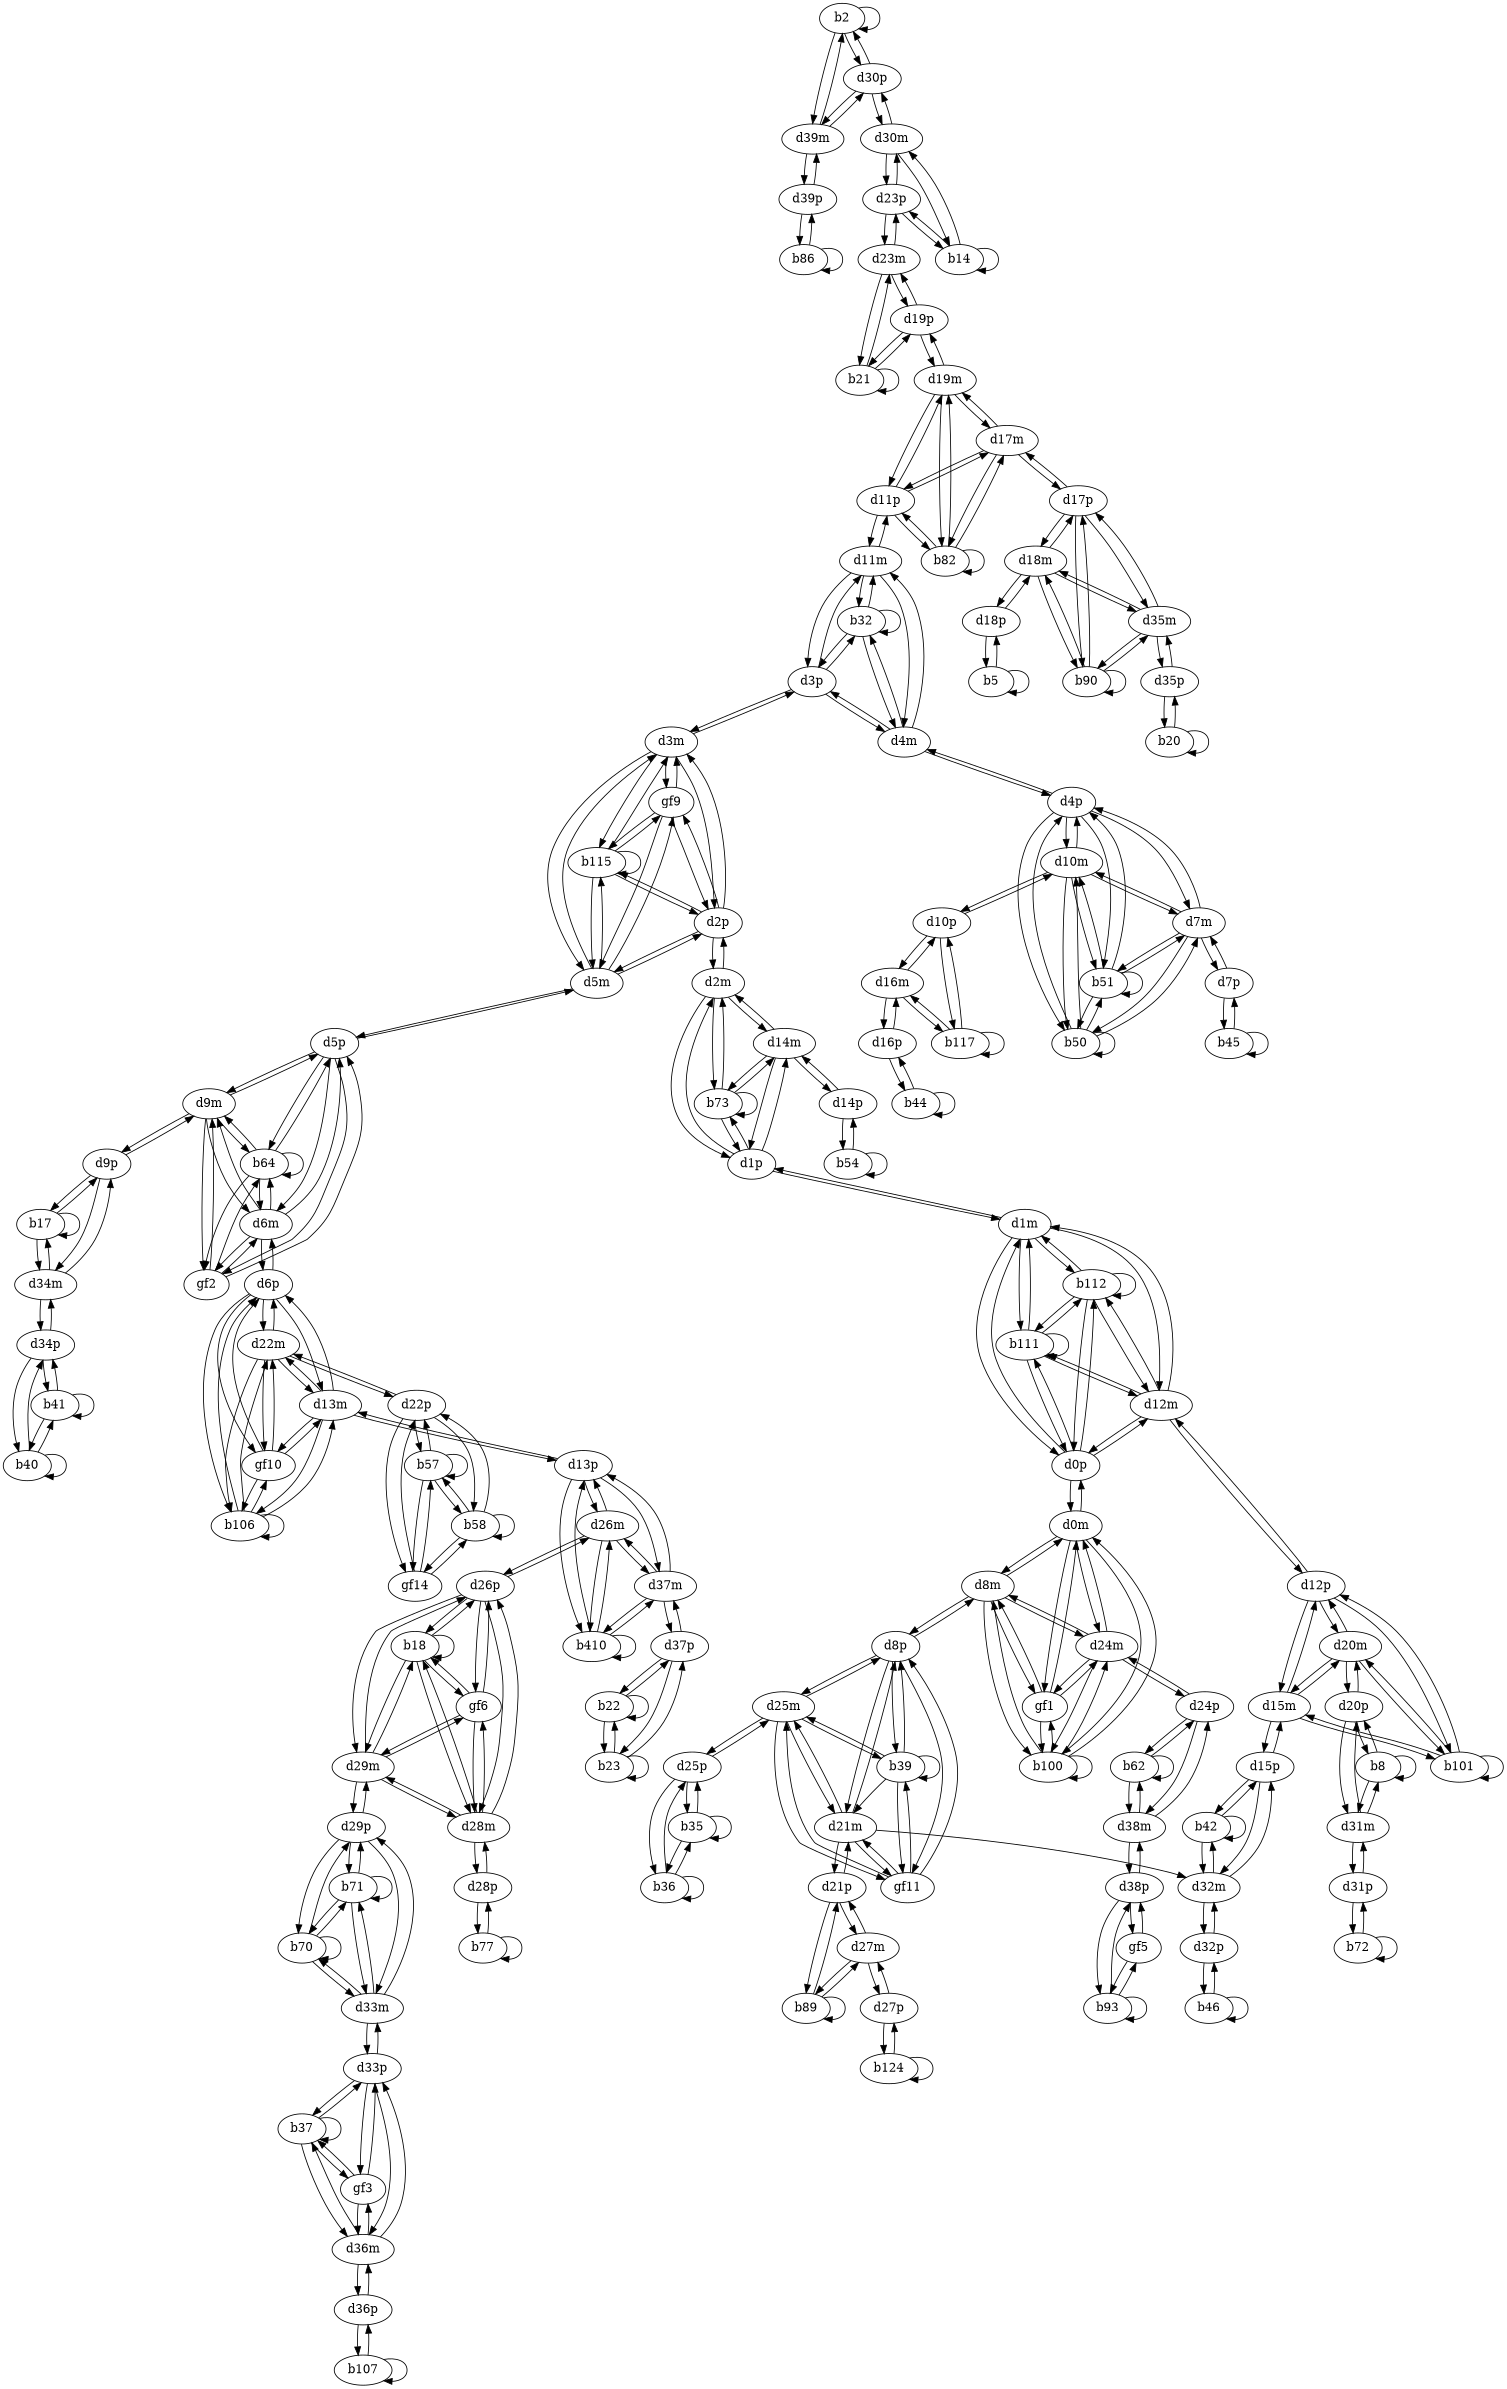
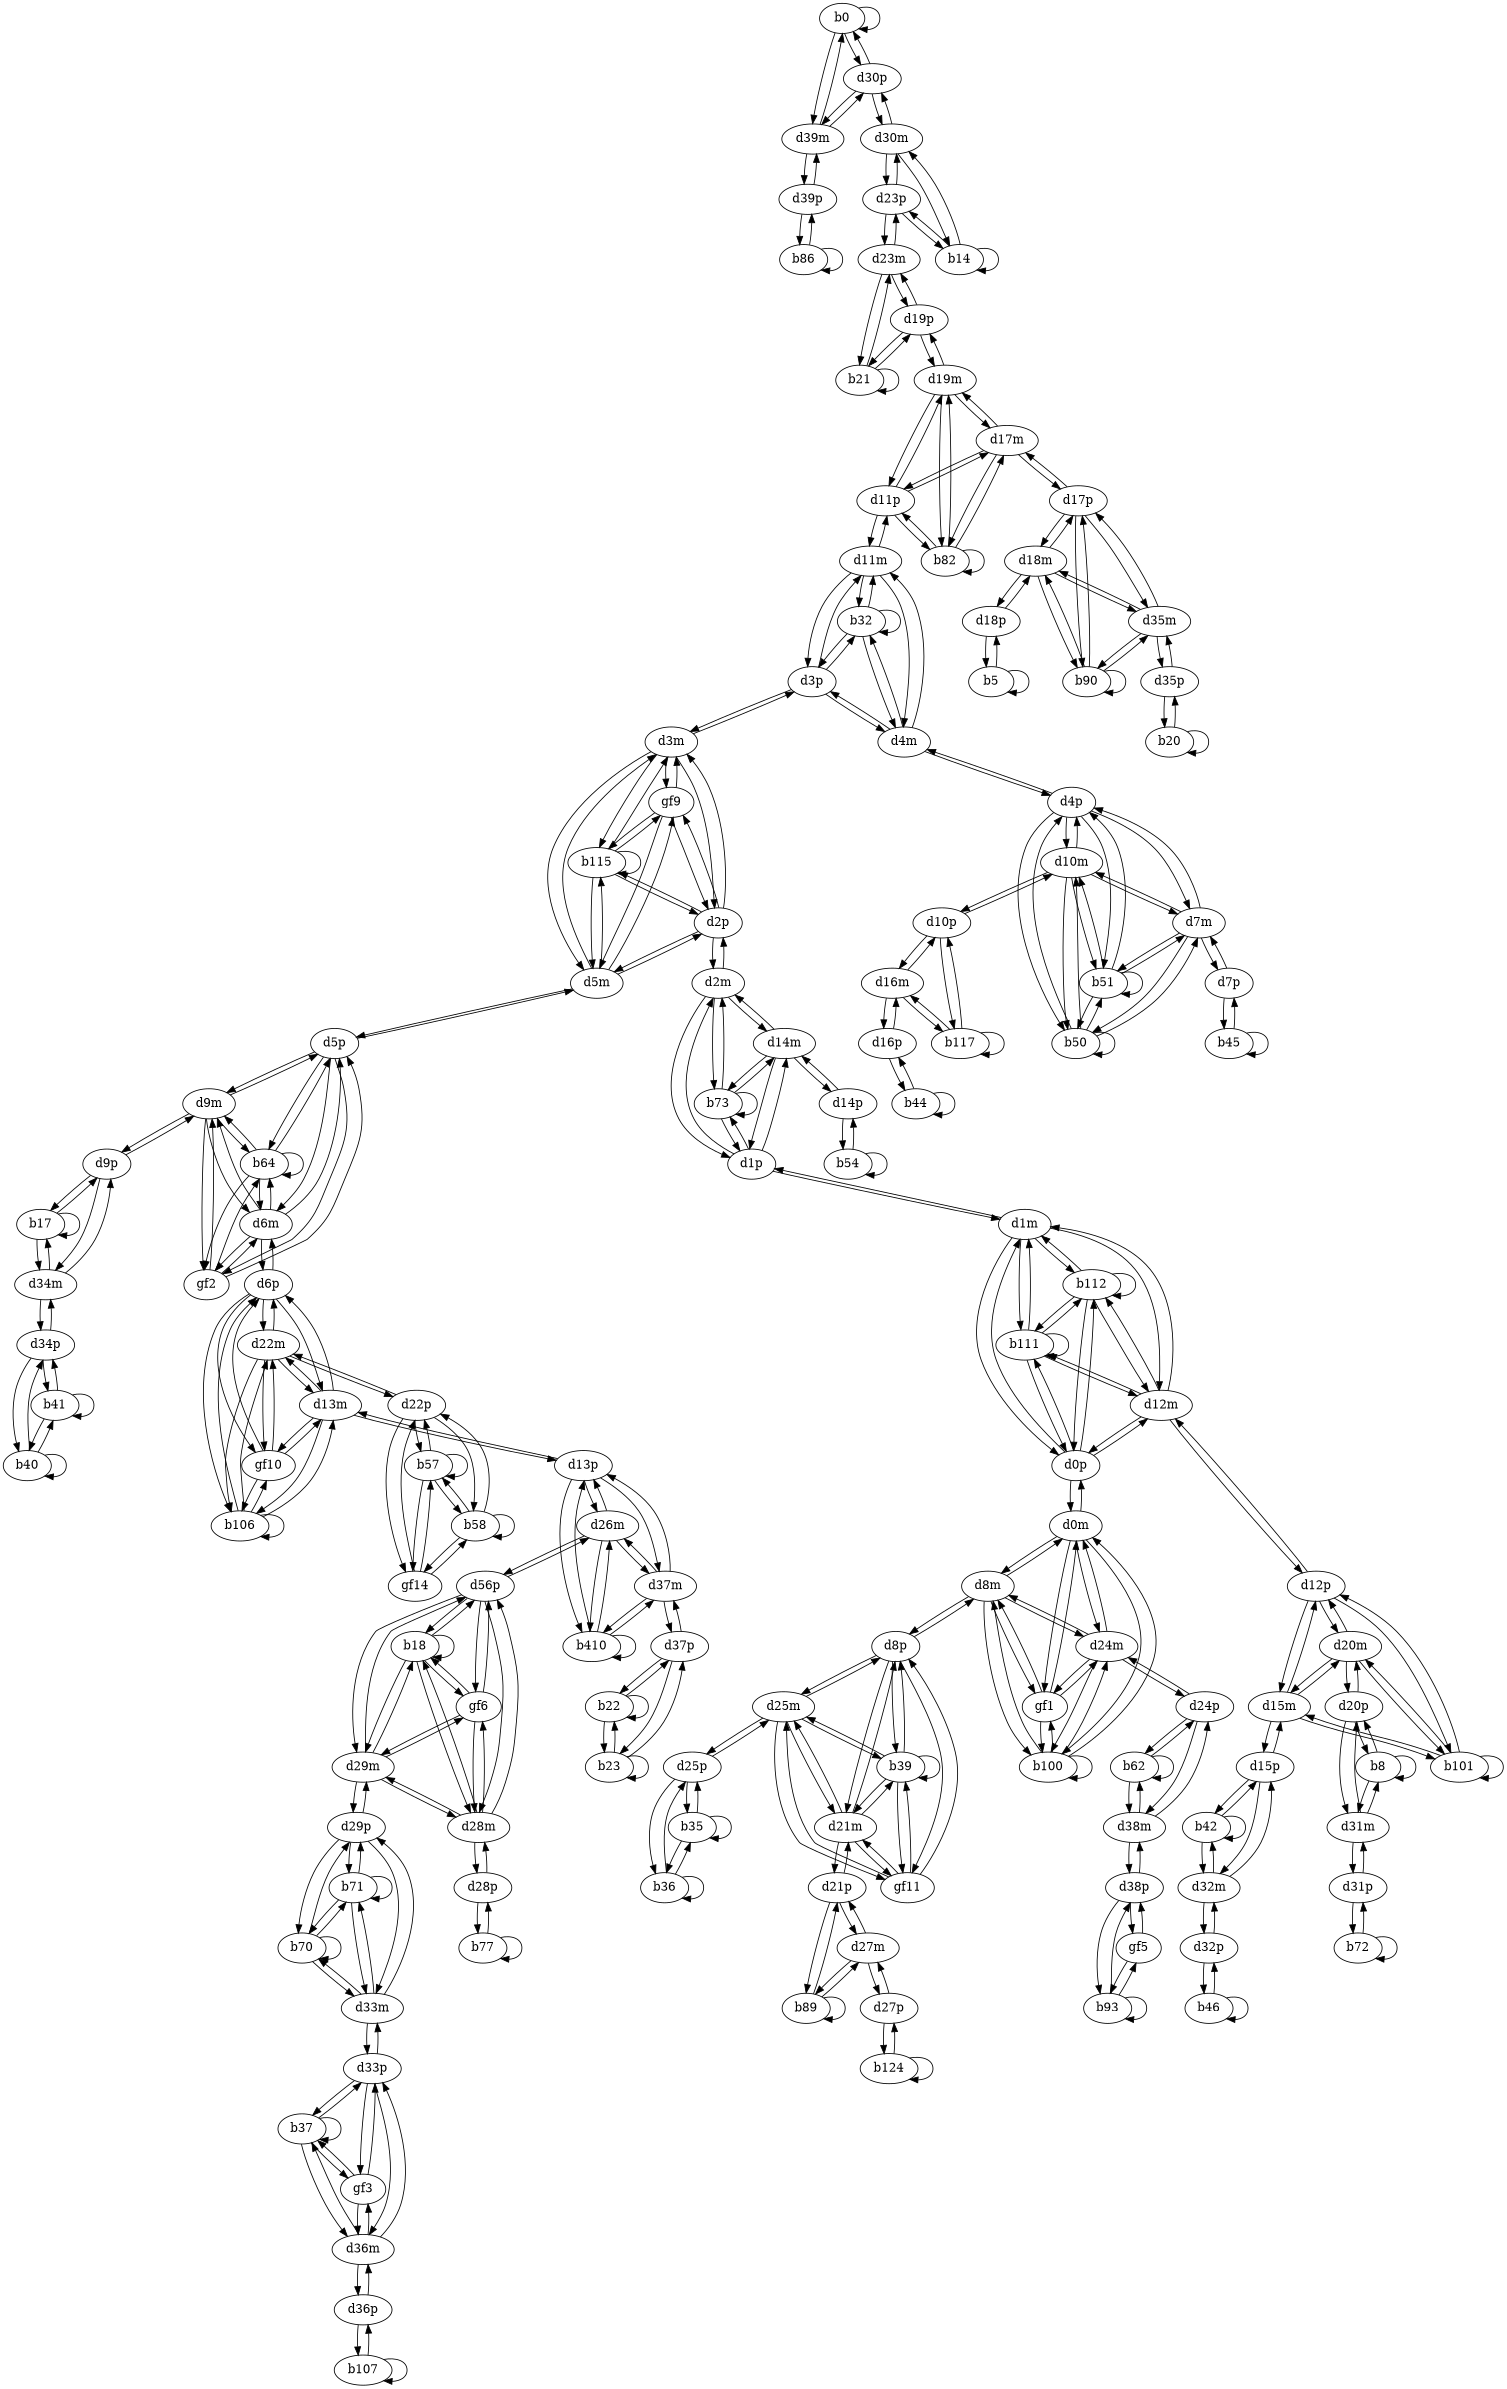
node "b2": label "b2" -> "b0"
node "d26p": label "d26p" -> "d56p"
edge "d21m" -> "d32m": now "d21m" -> "b39"
